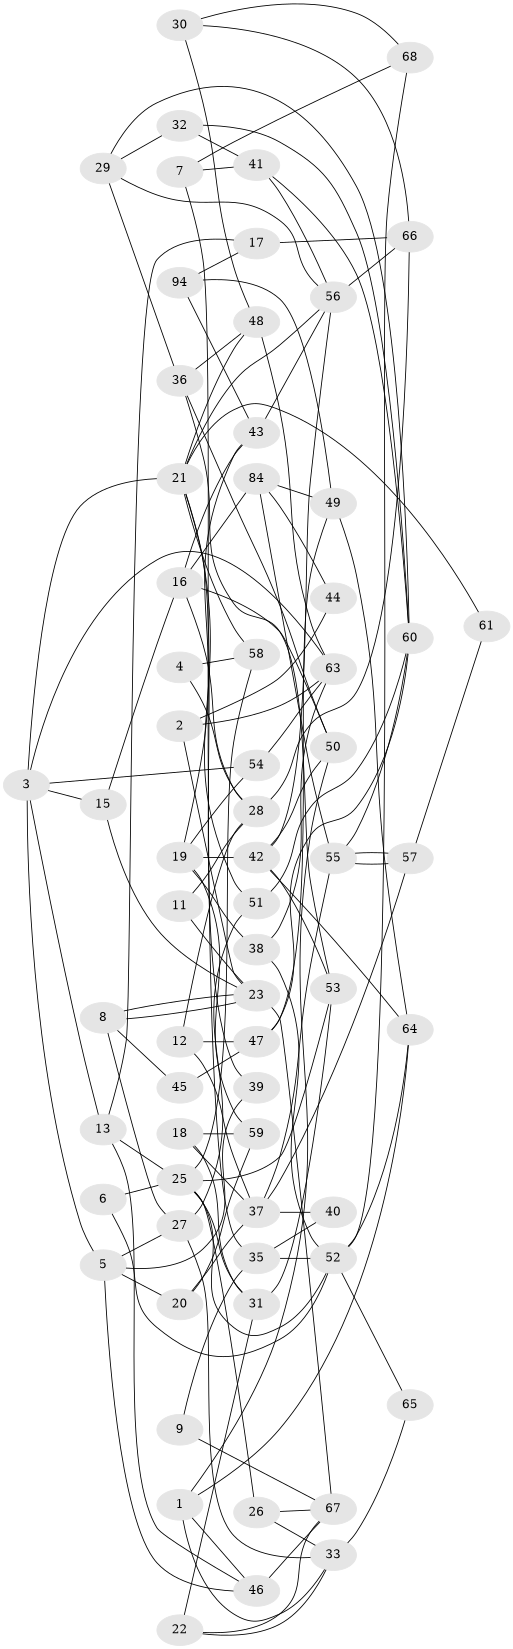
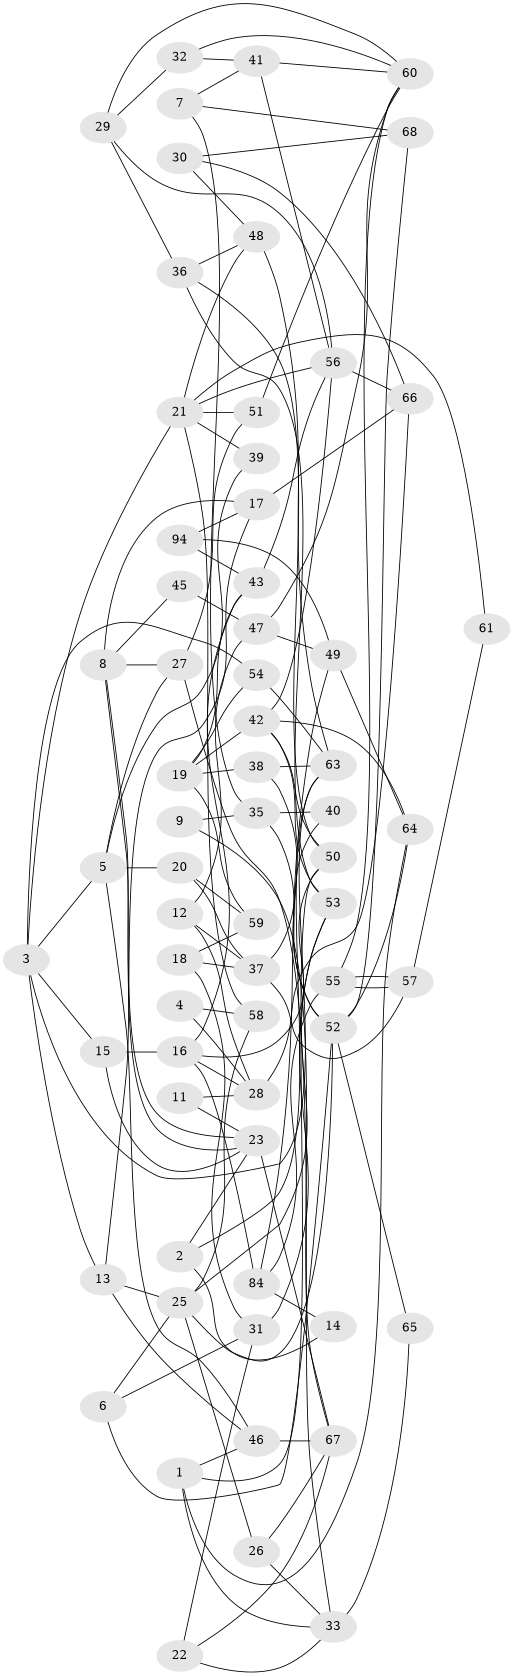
edge "17" -- "8": added
node "44": label "44" -> "14"
edge "55" -- "37": removed
edge "25" -- "31": now "6" -- "31"
